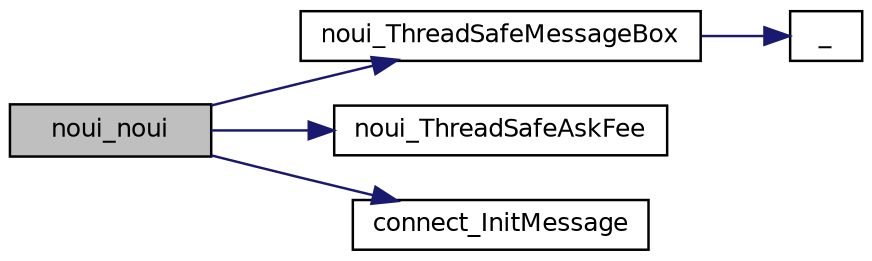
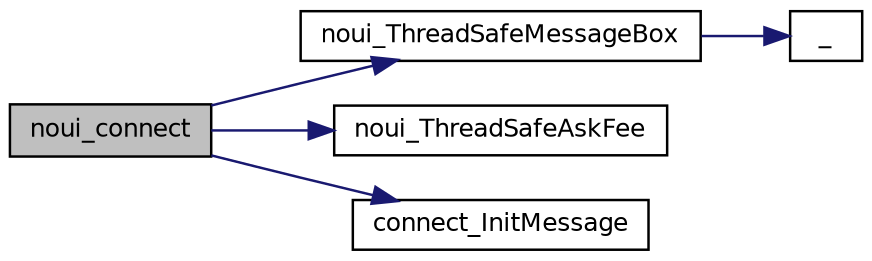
node "noui_noui": label "noui_noui" -> "noui_connect"
